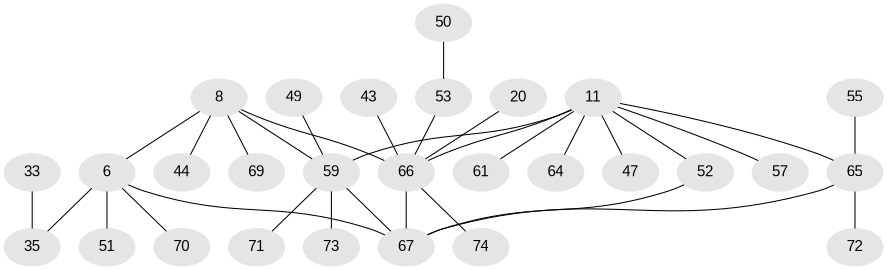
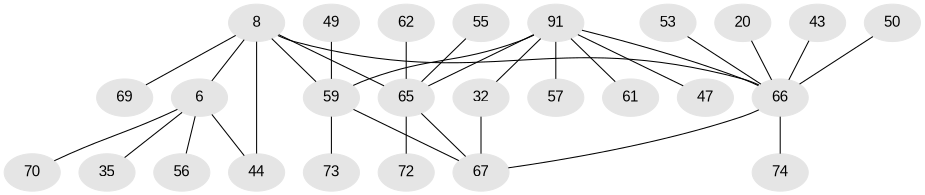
node "62": added
edge "8" -- "65": added
edge "50" -- "53": now "50" -- "66"
node "11": label "11" -> "91"
node "33": removed
node "64": removed
node "52": label "52" -> "32"
edge "6" -- "67": now "6" -- "44"
node "51": label "51" -> "56"
node "71": removed
